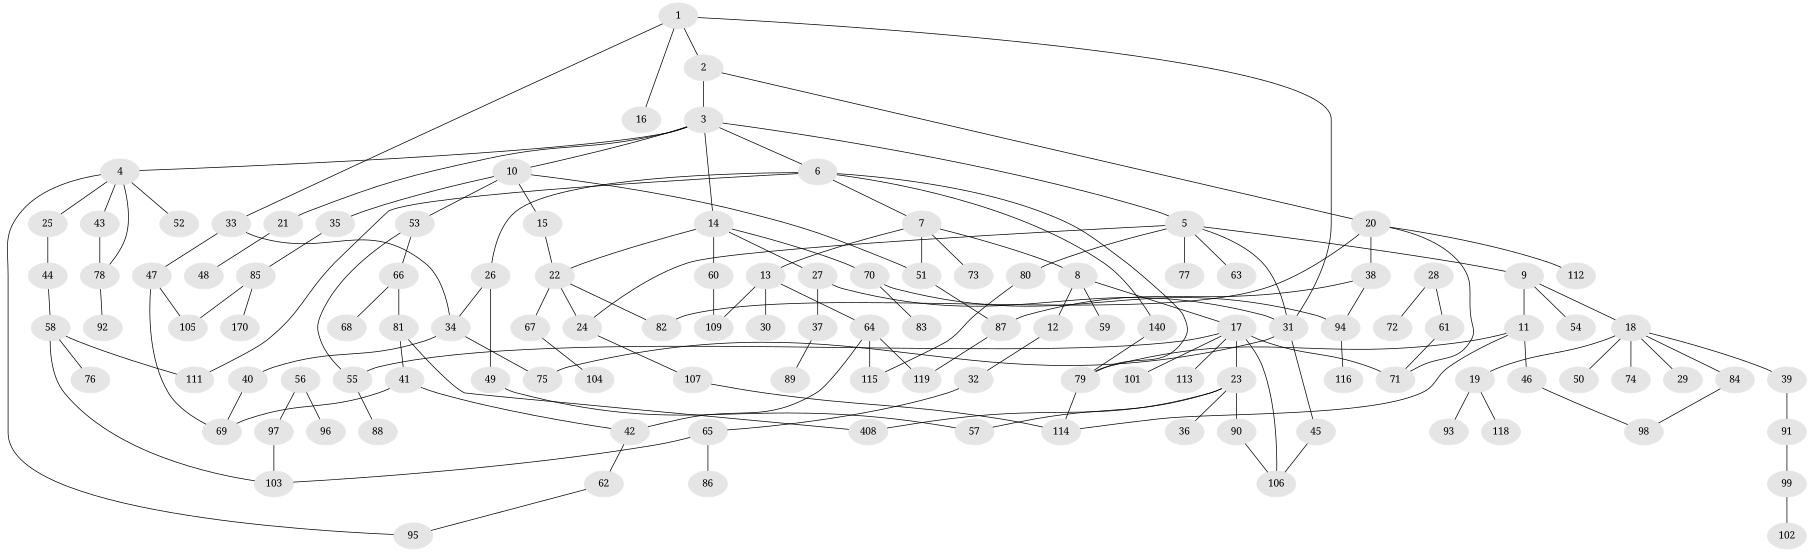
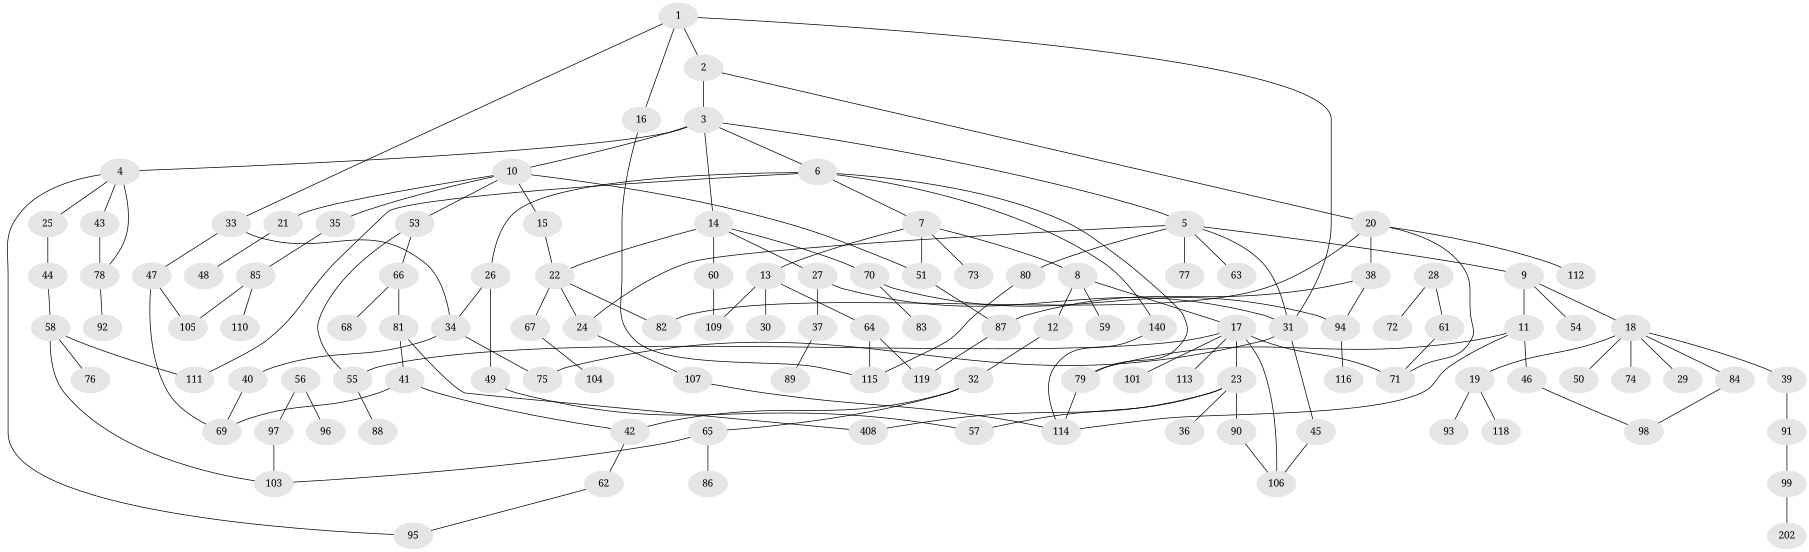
edge "3" -- "21": now "10" -- "21"
node "52": removed
node "170": label "170" -> "110"
edge "16" -- "115": added
edge "140" -- "79": now "140" -- "114"
edge "64" -- "42": now "32" -- "42"
node "102": label "102" -> "202"
